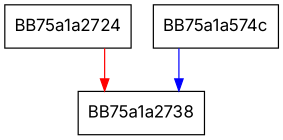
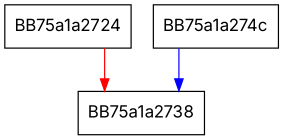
node "BB75a1a574c": label "BB75a1a574c" -> "BB75a1a274c"
